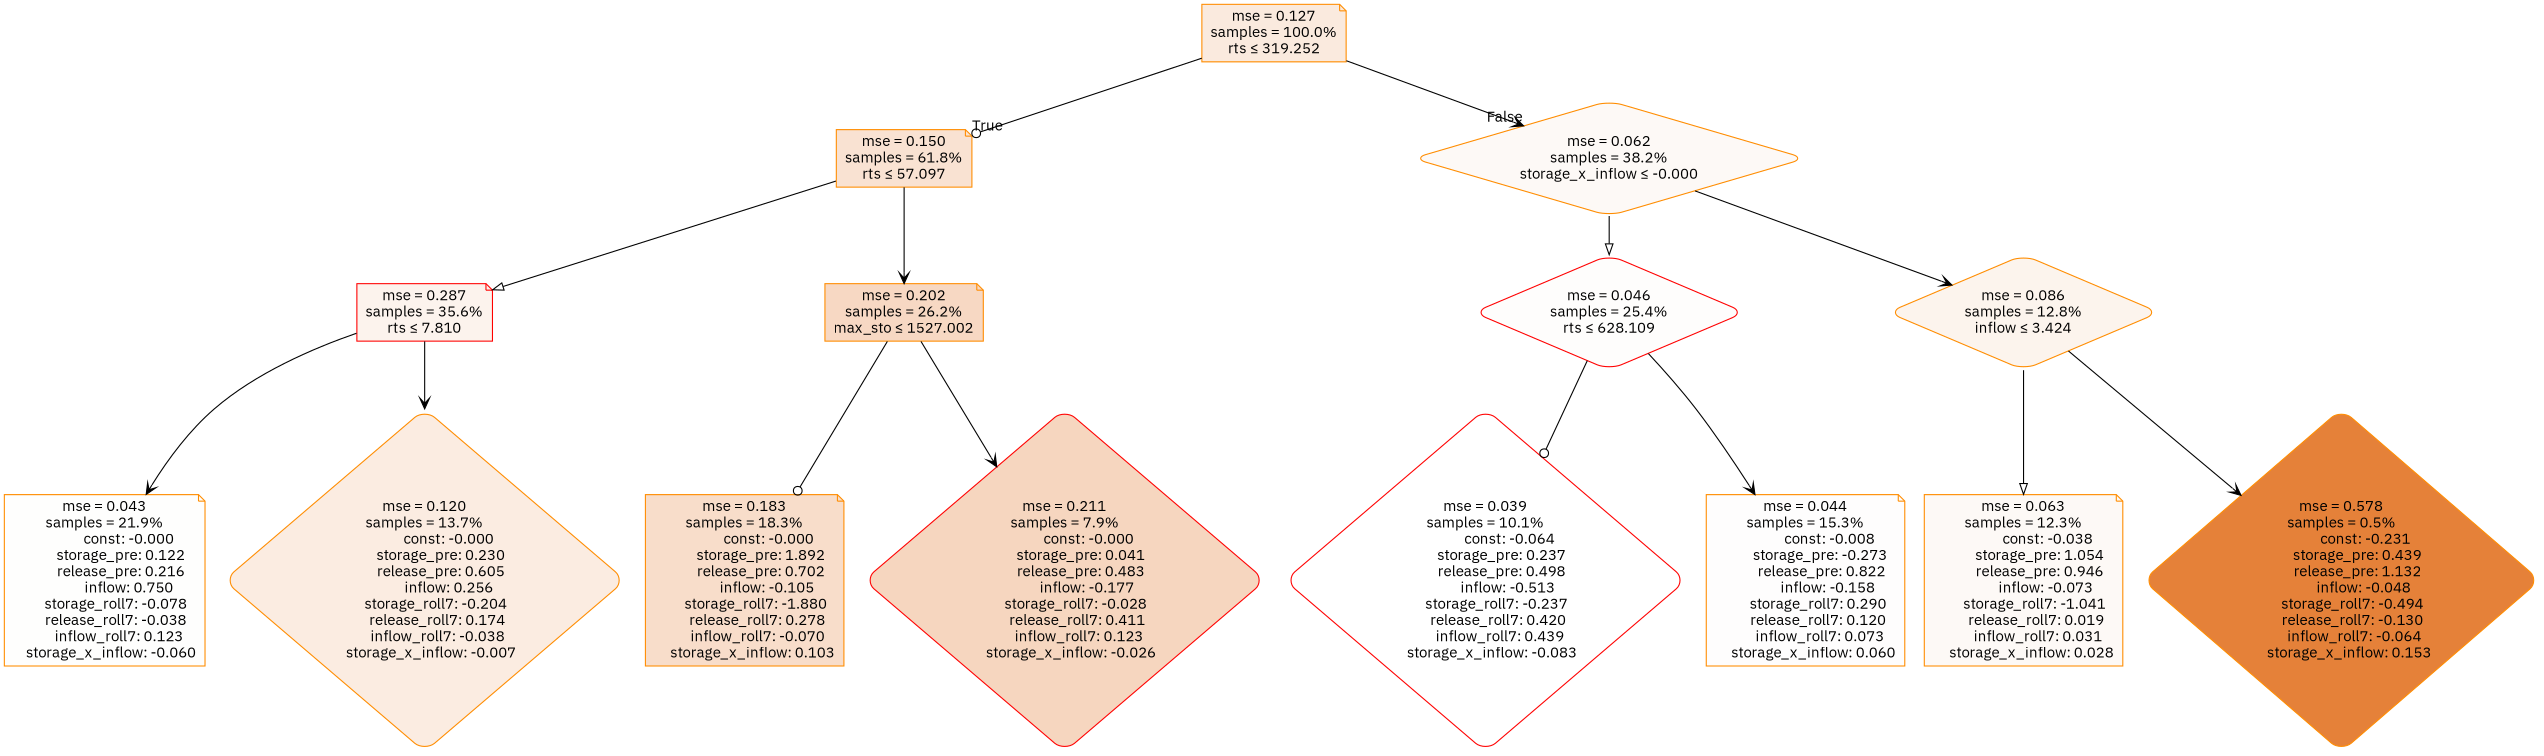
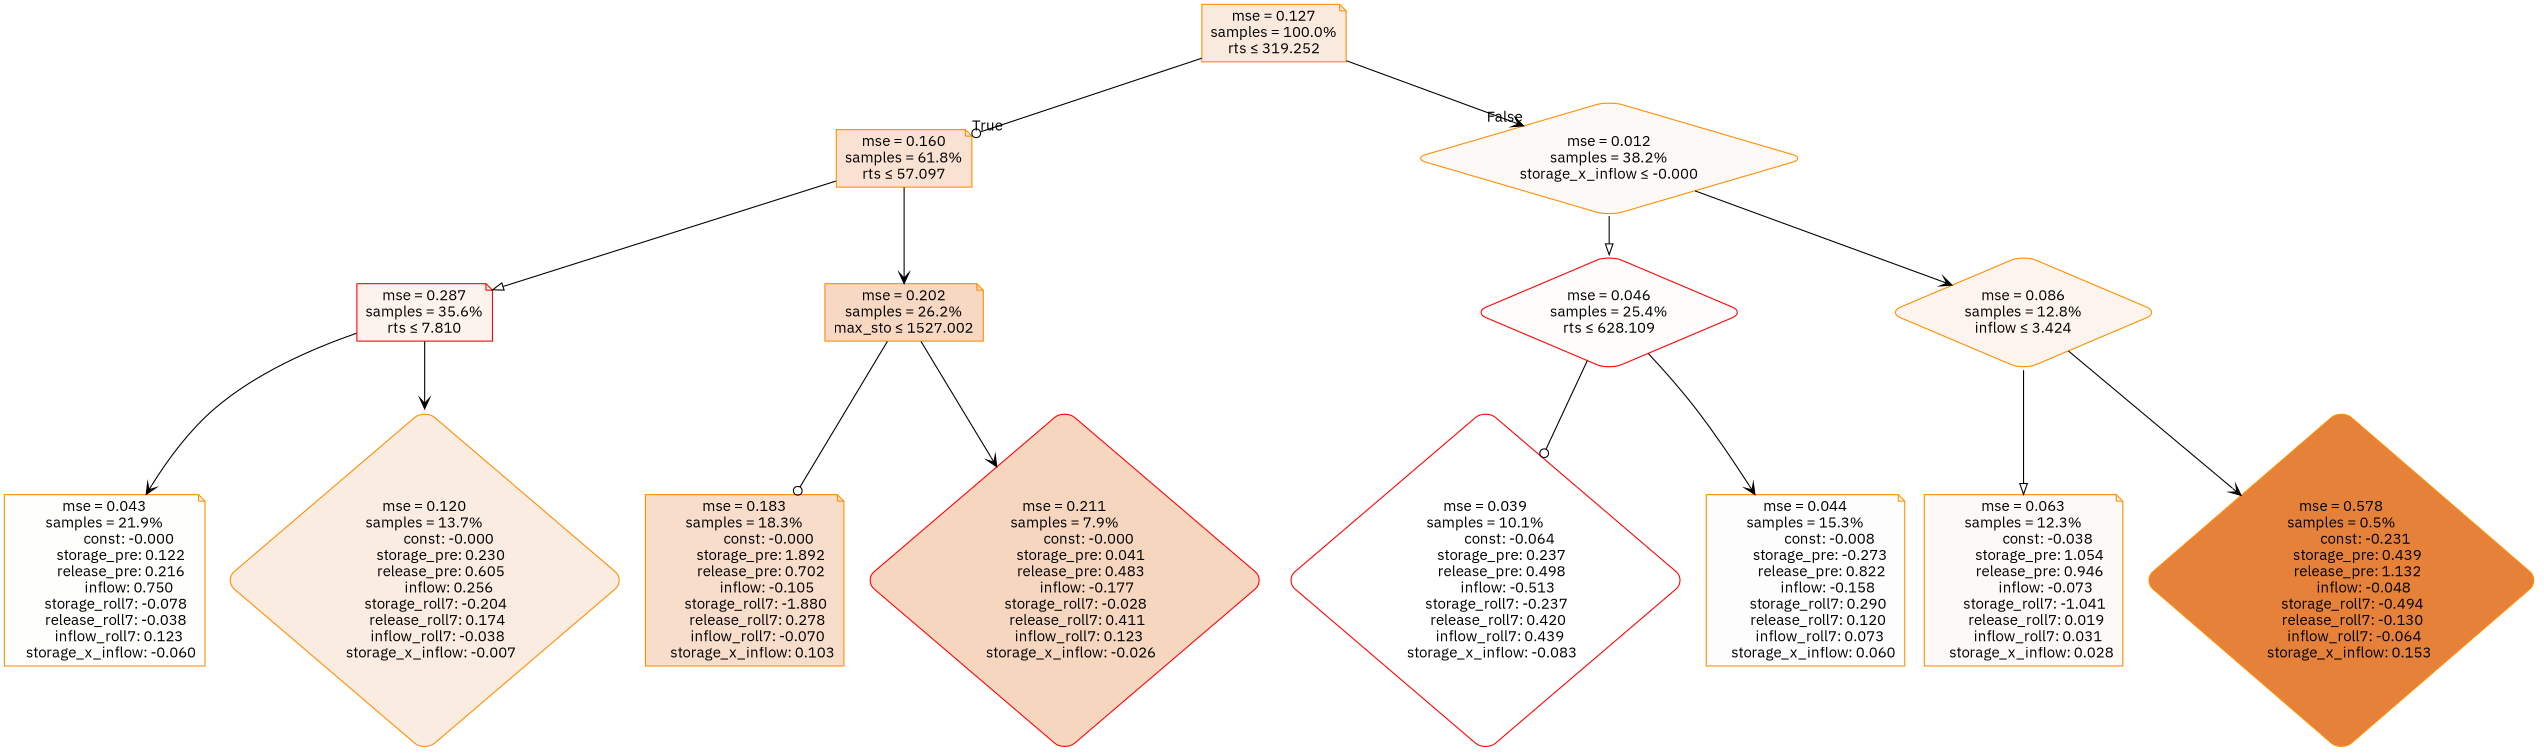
node "mse = 0.150 samples = 61.8% rts ≤ 57.097": label "mse = 0.150 samples = 61.8% rts ≤ 57.097" -> "mse = 0.160 samples = 61.8% rts ≤ 57.097"
node "mse = 0.062 samples = 38.2% storage_x_inflow ≤ -0.000": label "mse = 0.062 samples = 38.2% storage_x_inflow ≤ -0.000" -> "mse = 0.012 samples = 38.2% storage_x_inflow ≤ -0.000"
